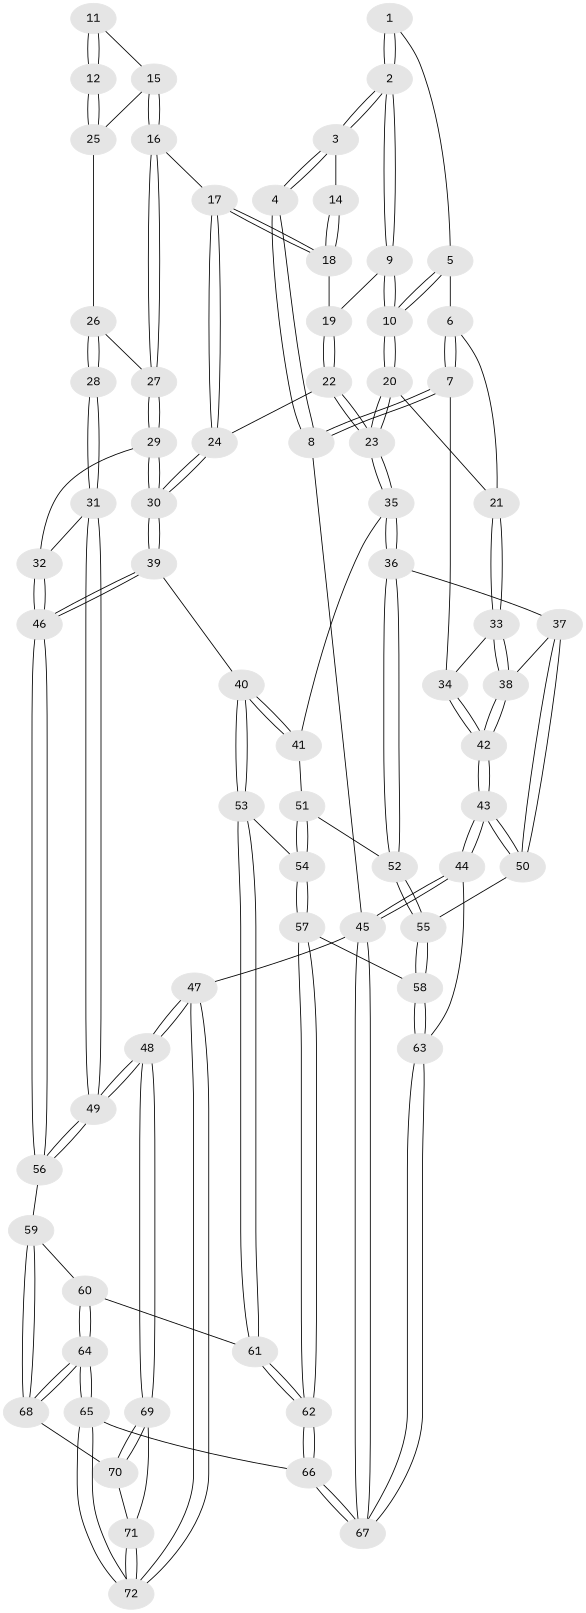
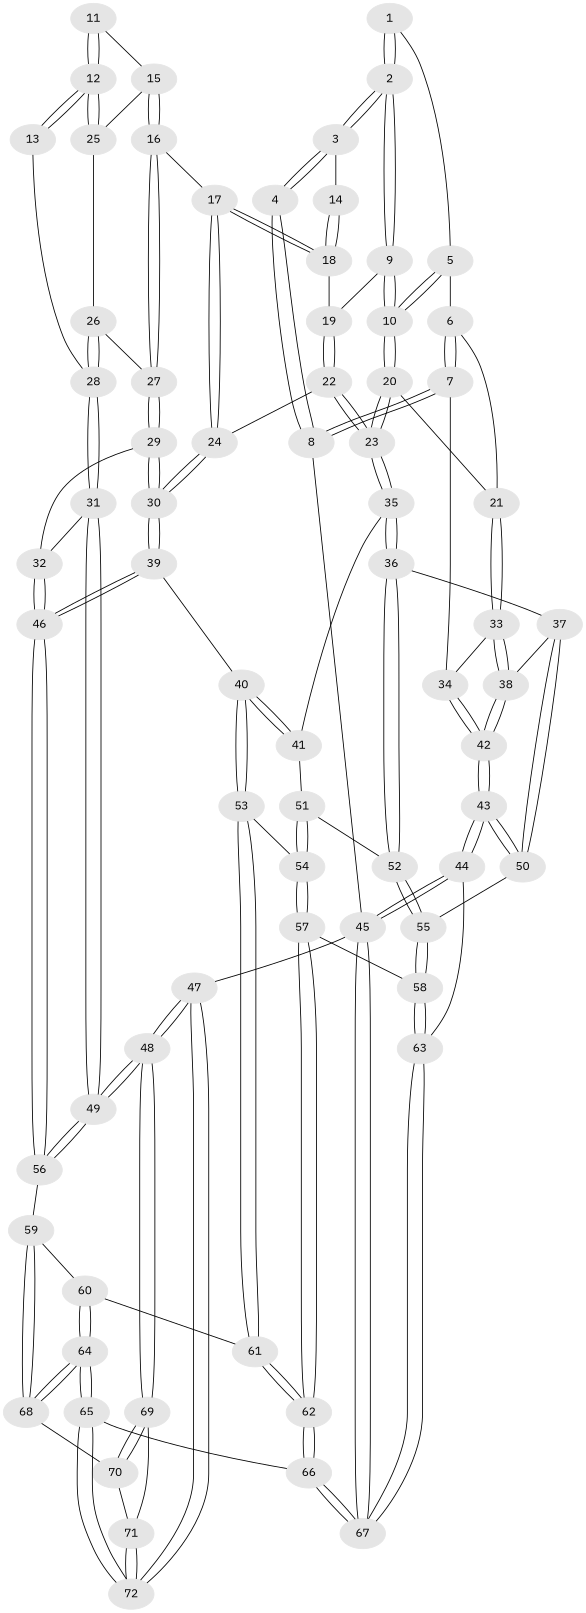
node "13": added
